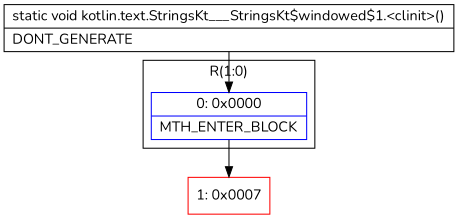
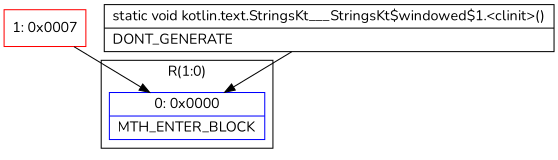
edge "0: 0x0000" -> "1: 0x0007": reversed
